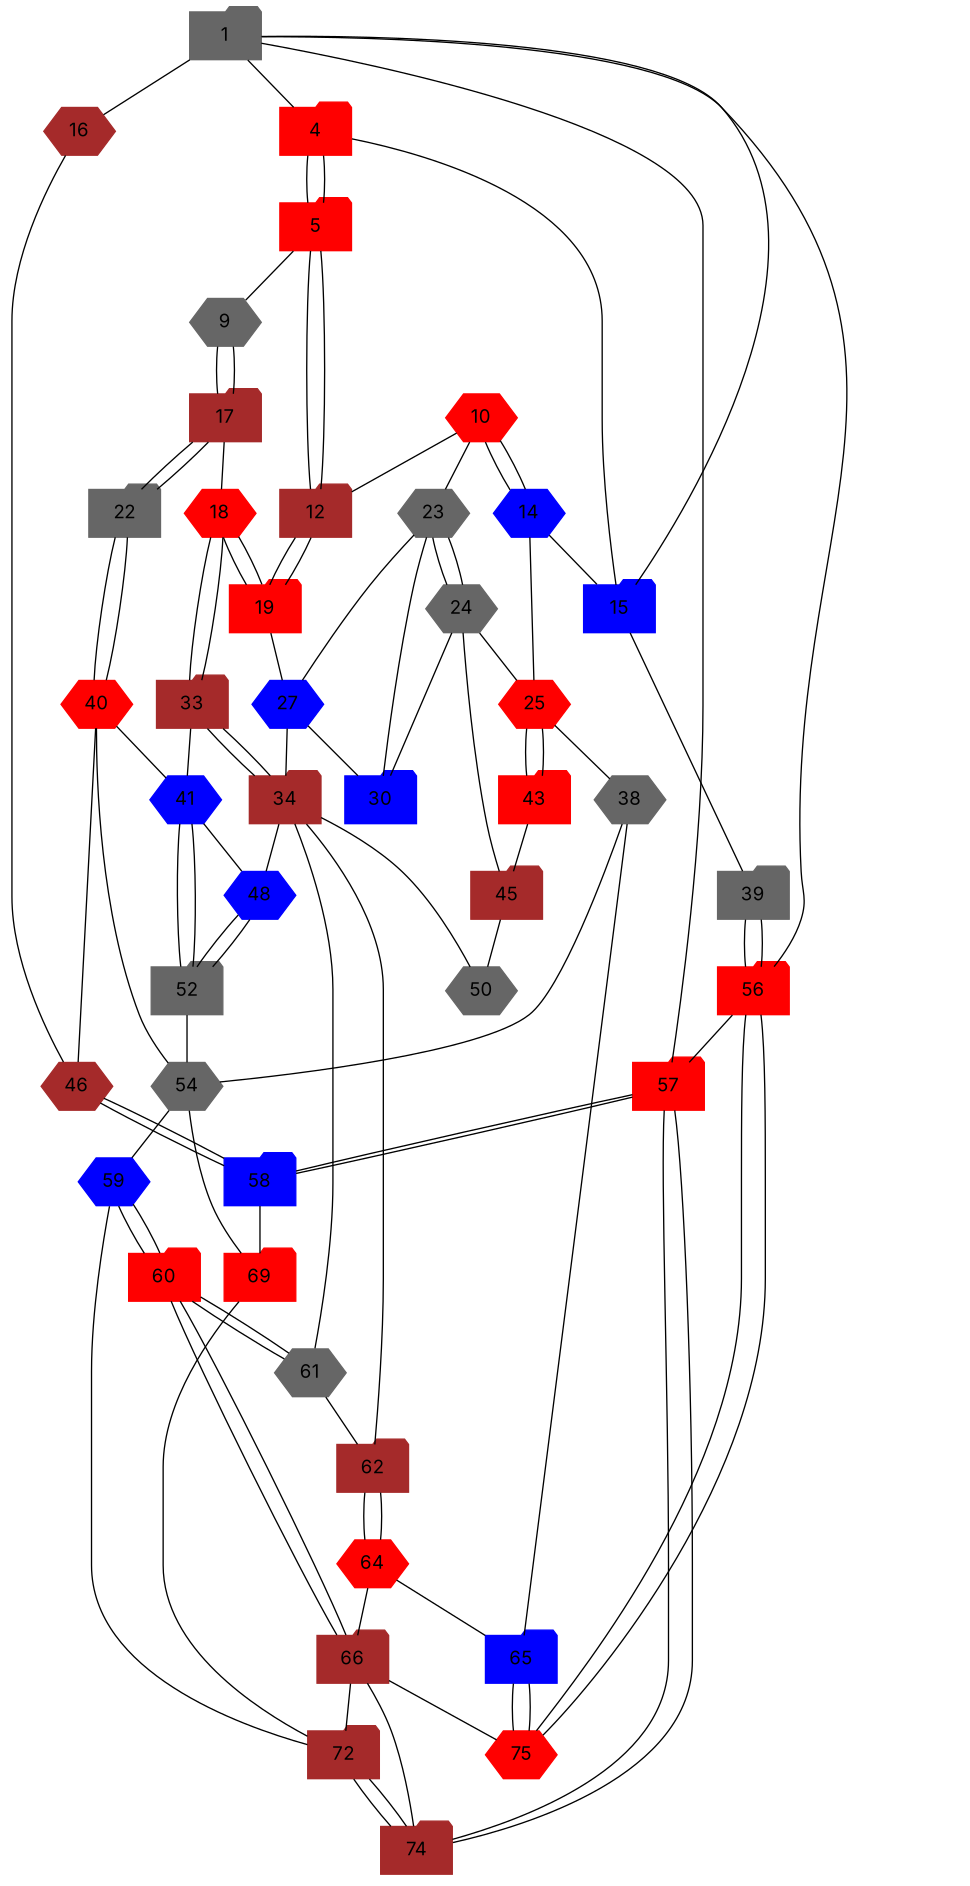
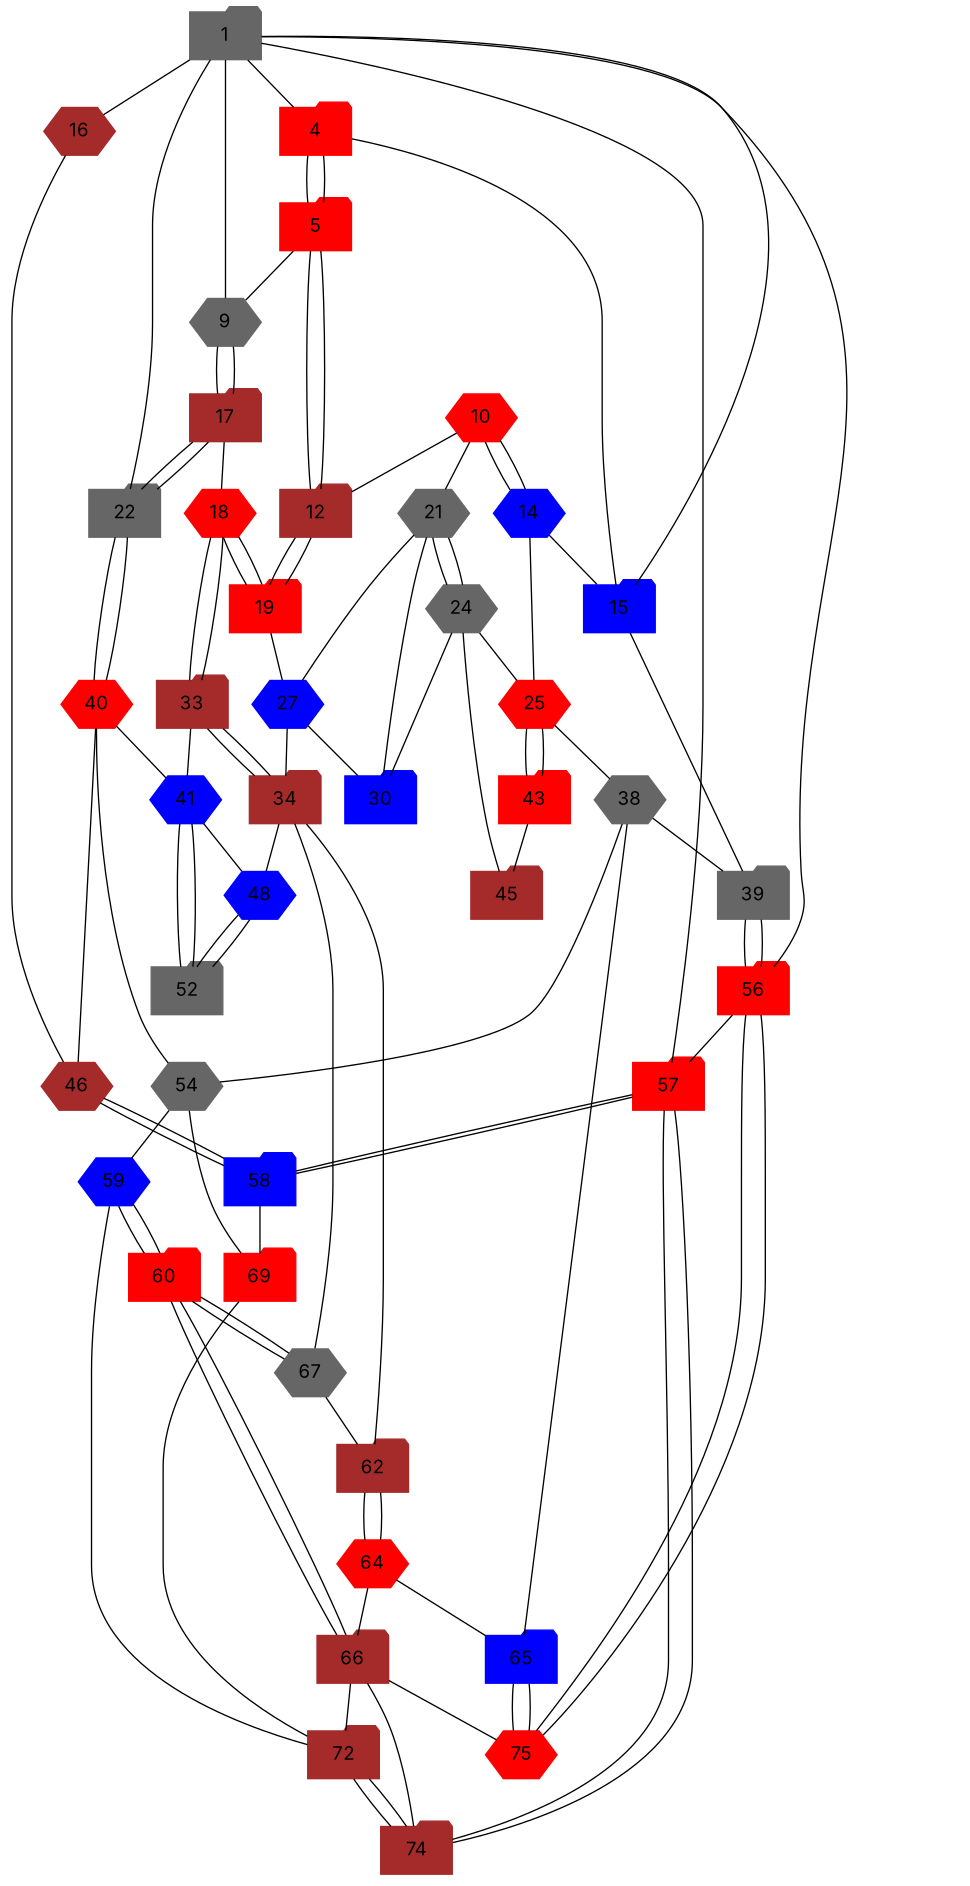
edge "1" -- "9": added
edge "1" -- "22": added
node "23": label "23" -> "21"
edge "38" -- "39": added
node "50": removed
edge "52" -- "54": removed
node "61": label "61" -> "67"
